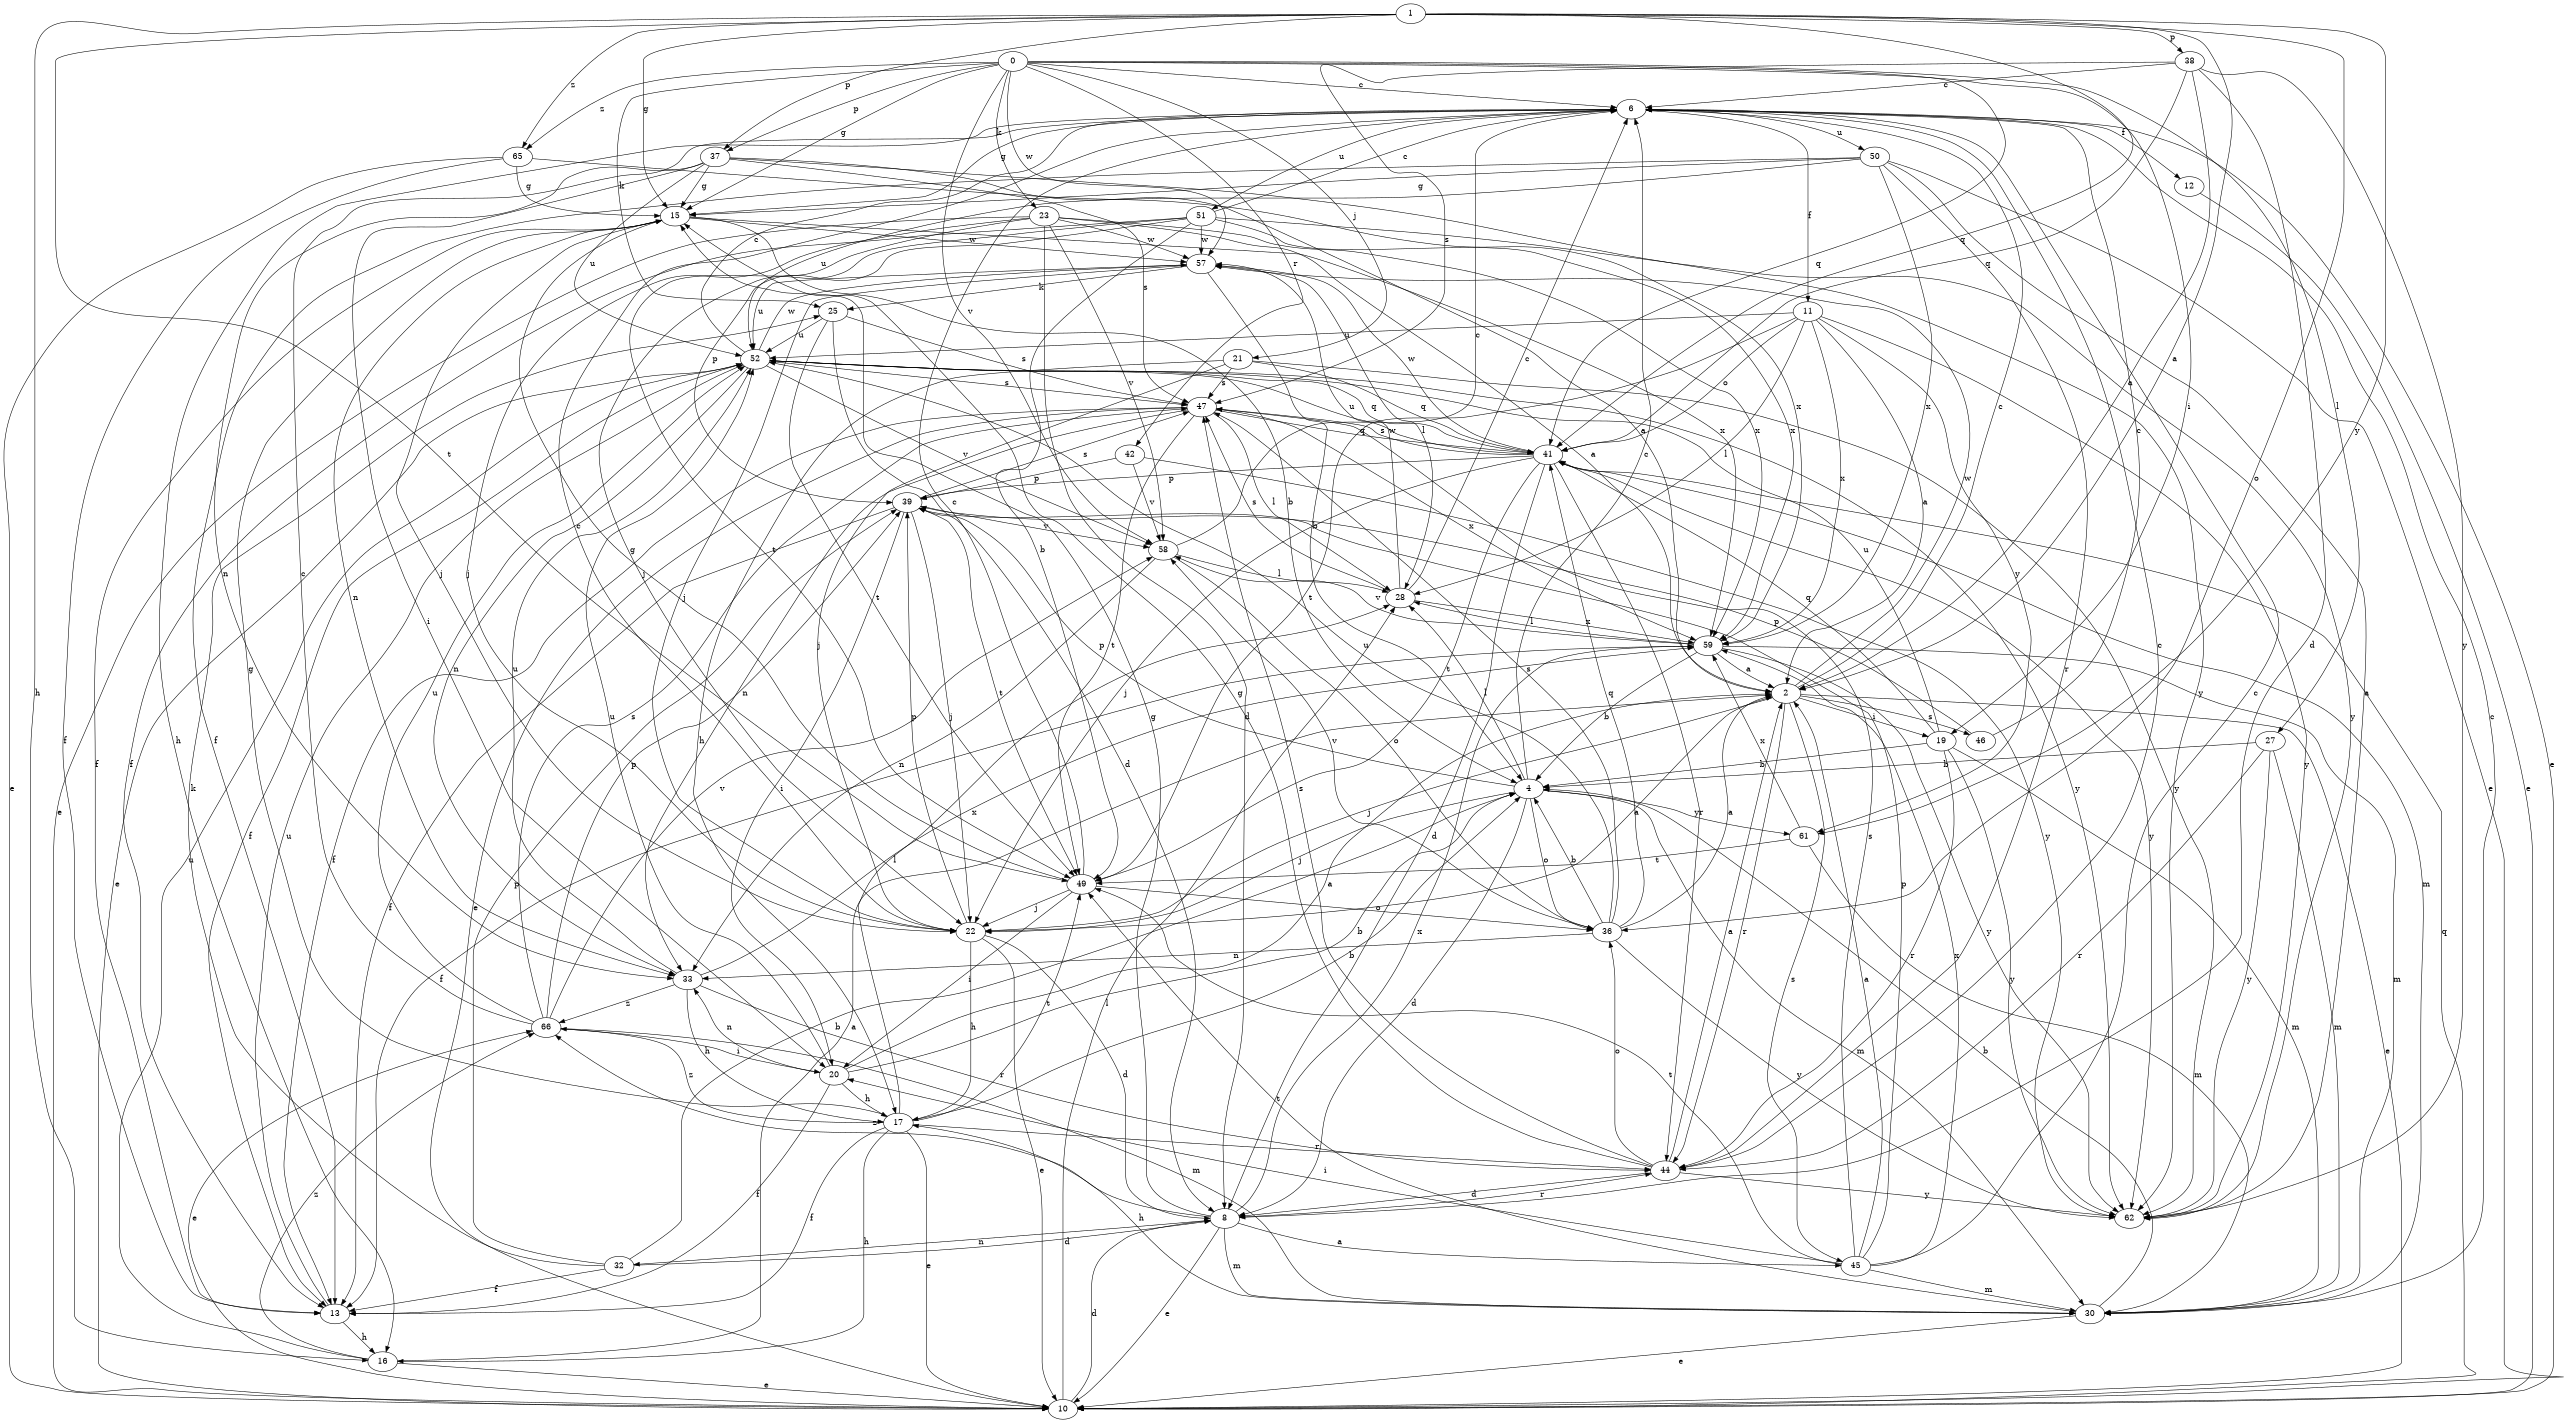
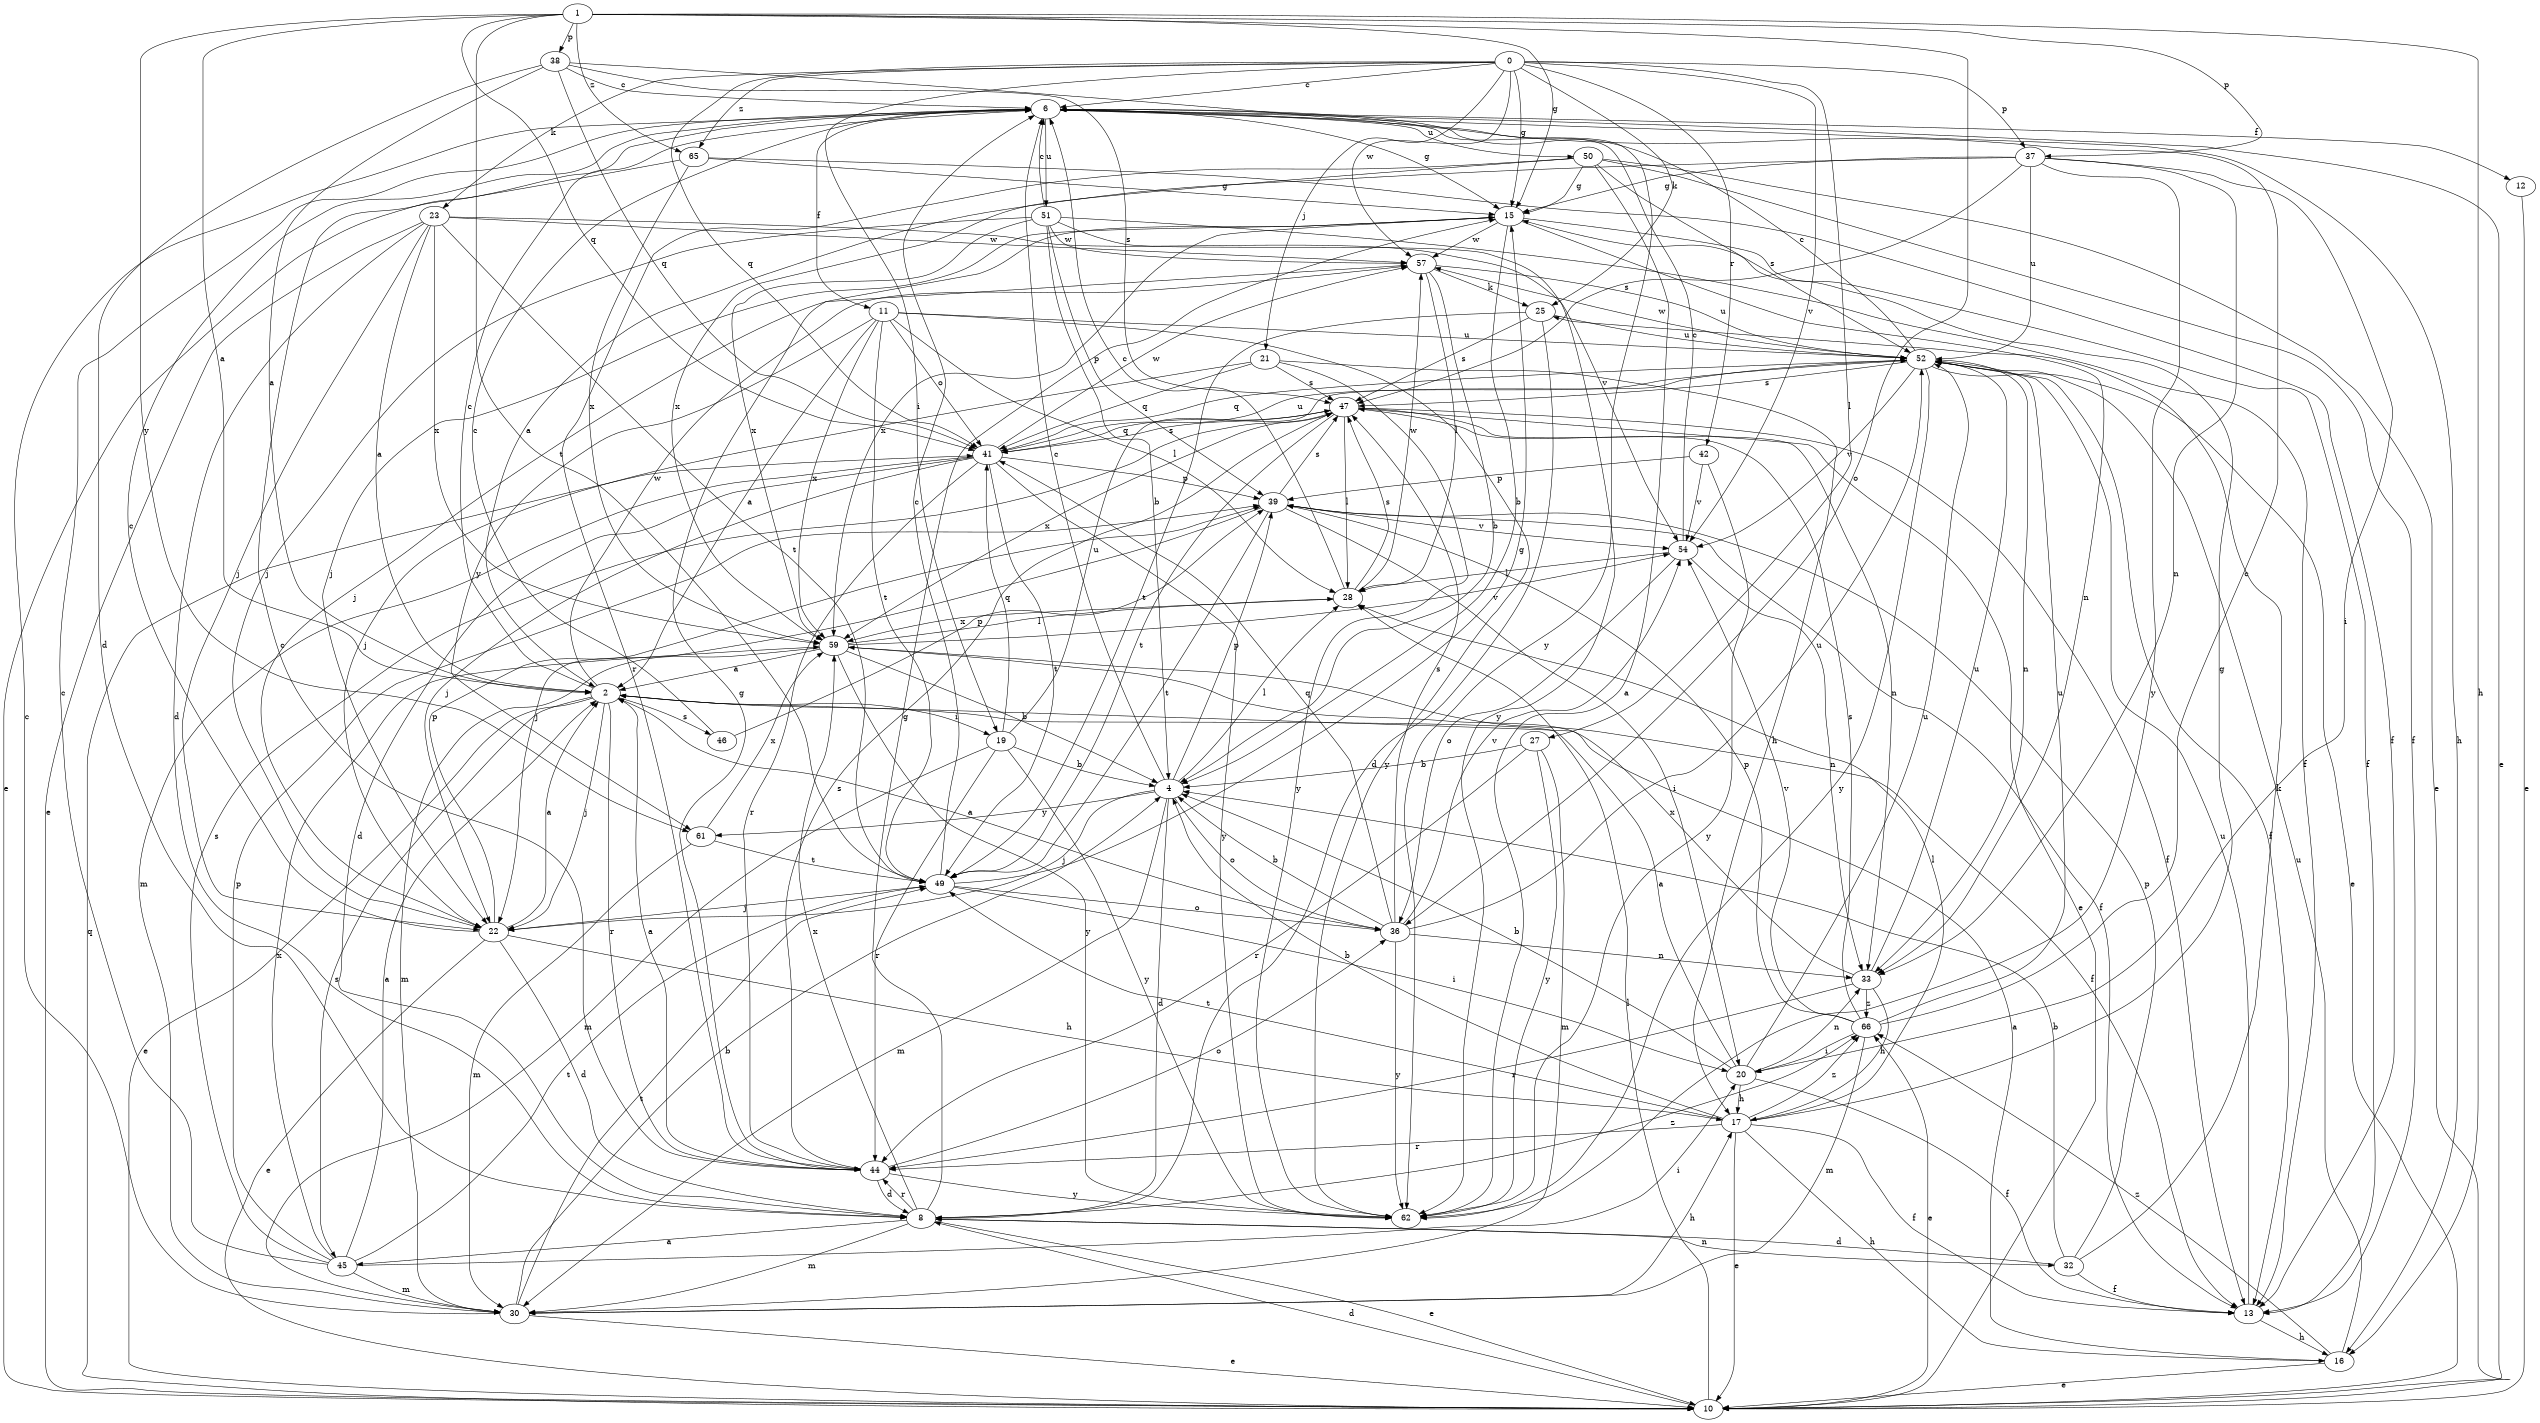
edge "50" -> "52": label "u" -> "s"
edge "51" -> "49": now "51" -> "4"
node "58": label "58" -> "54"
